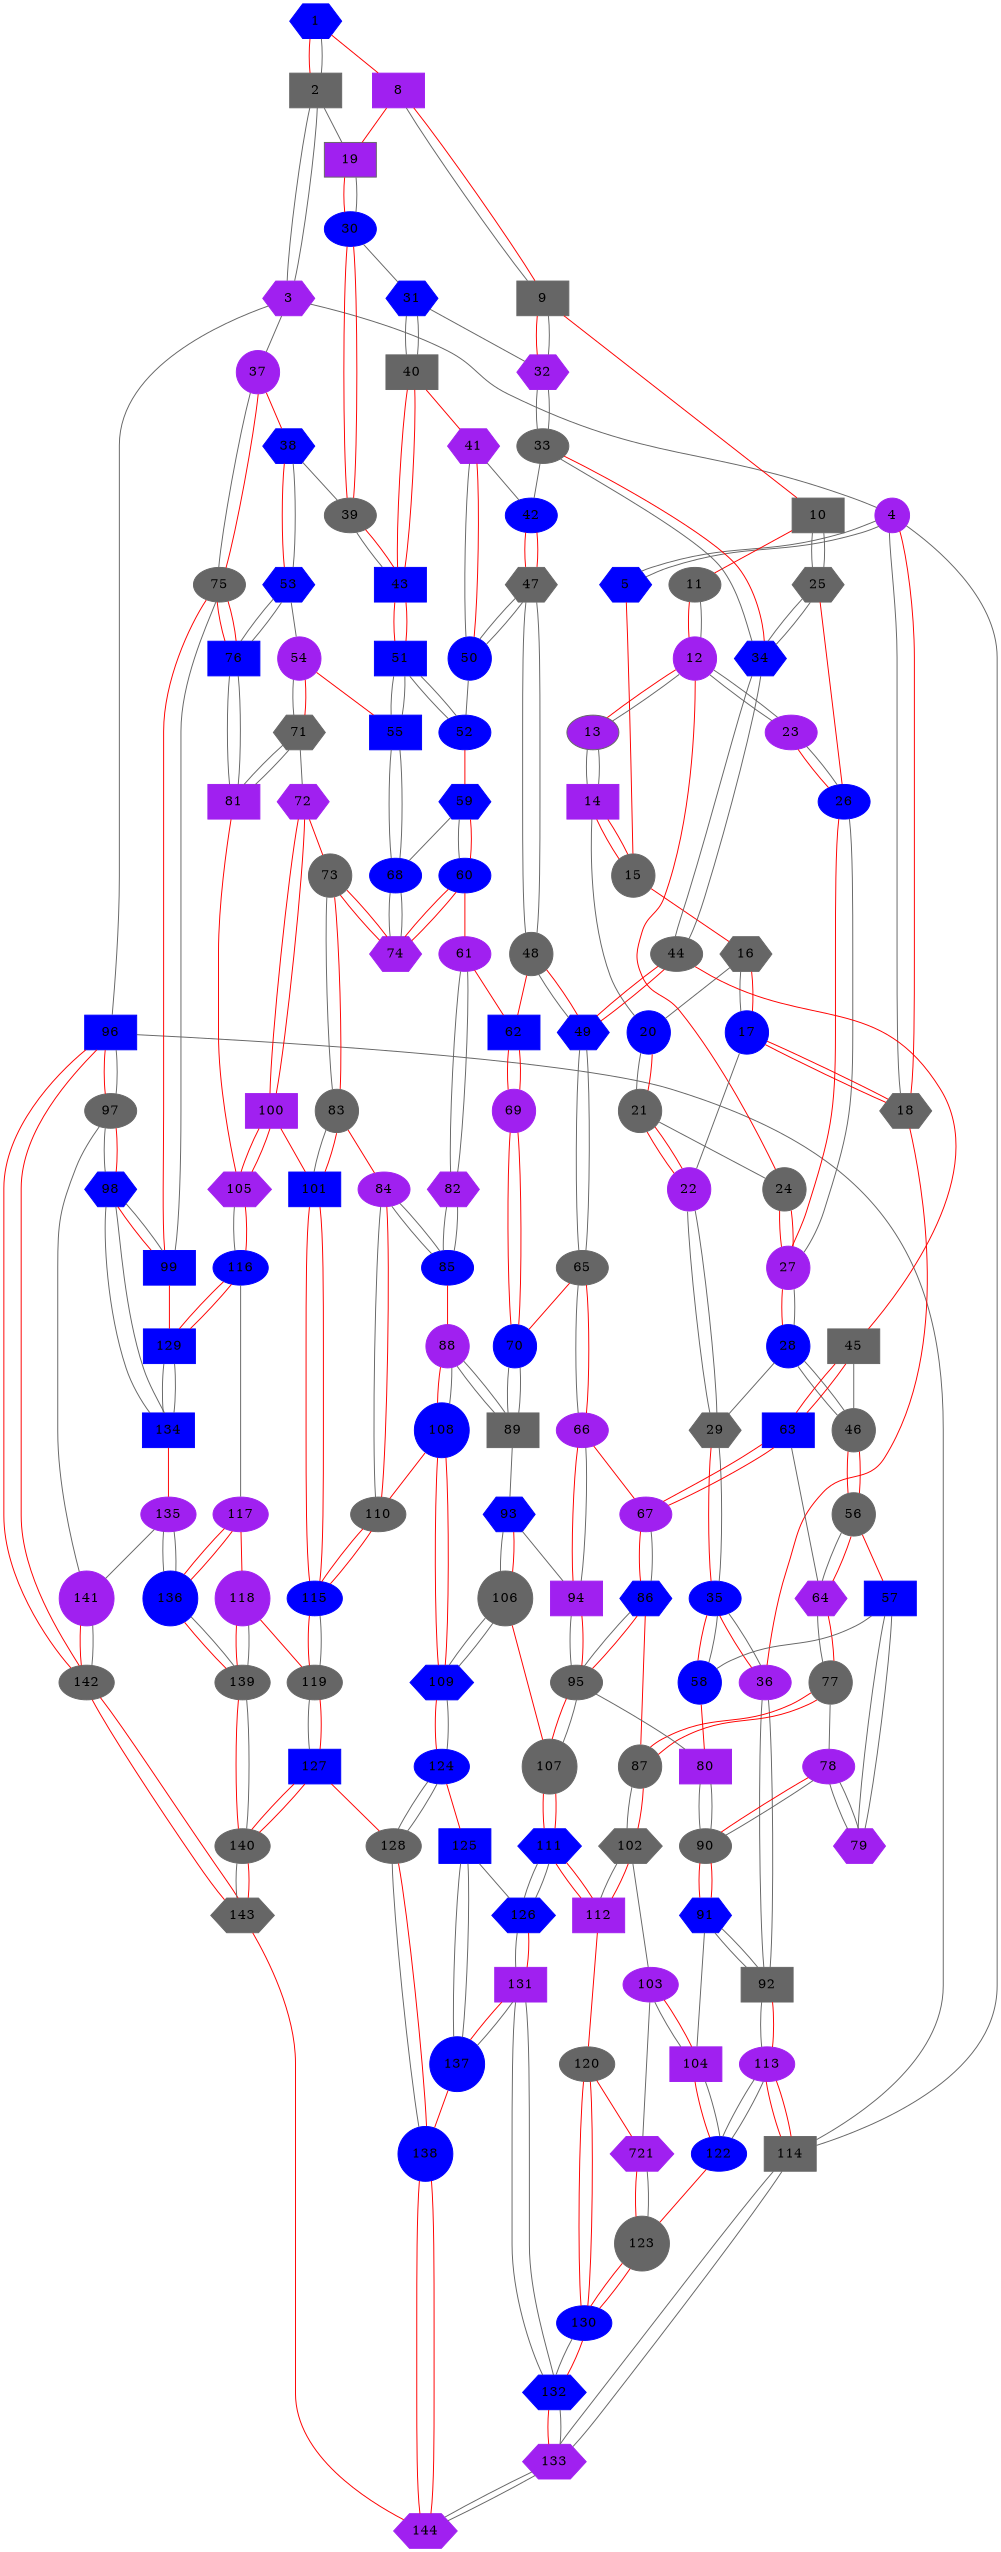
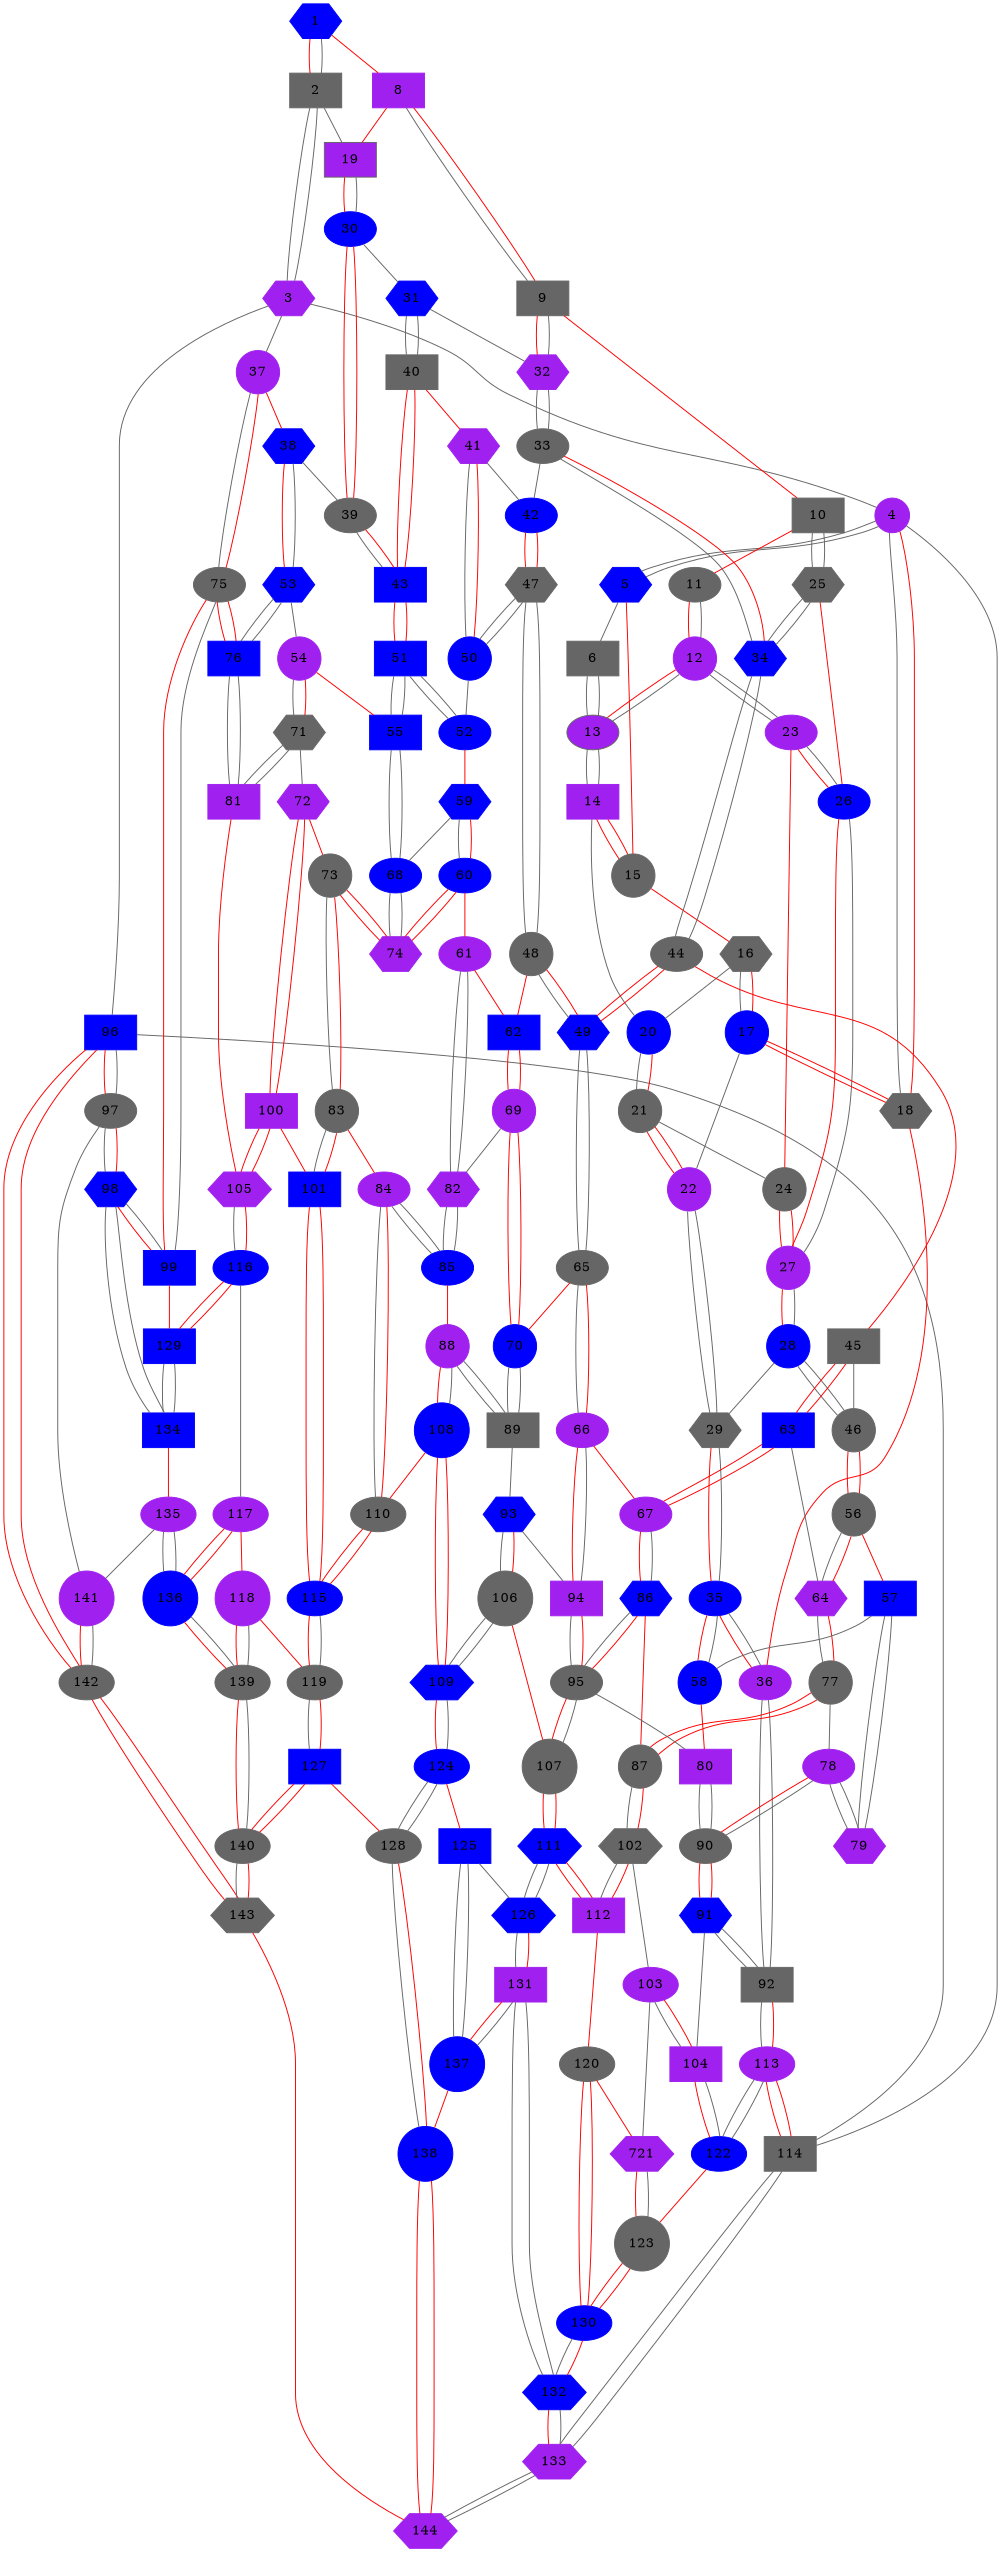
node "6": added
edge "12" -- "24": now "23" -- "24"
edge "69" -- "82": added
